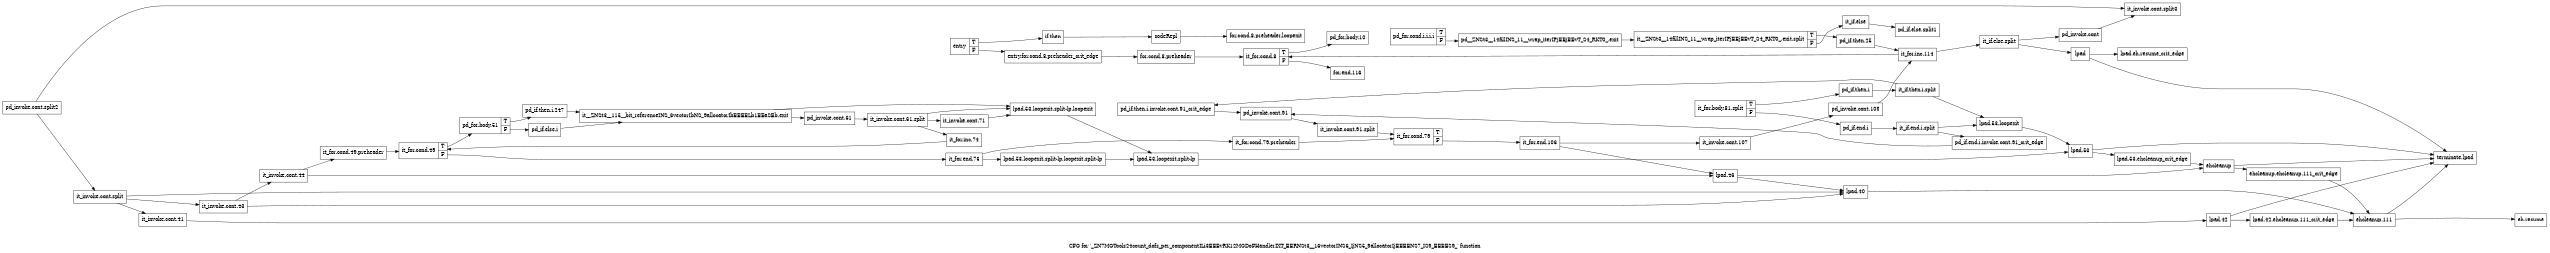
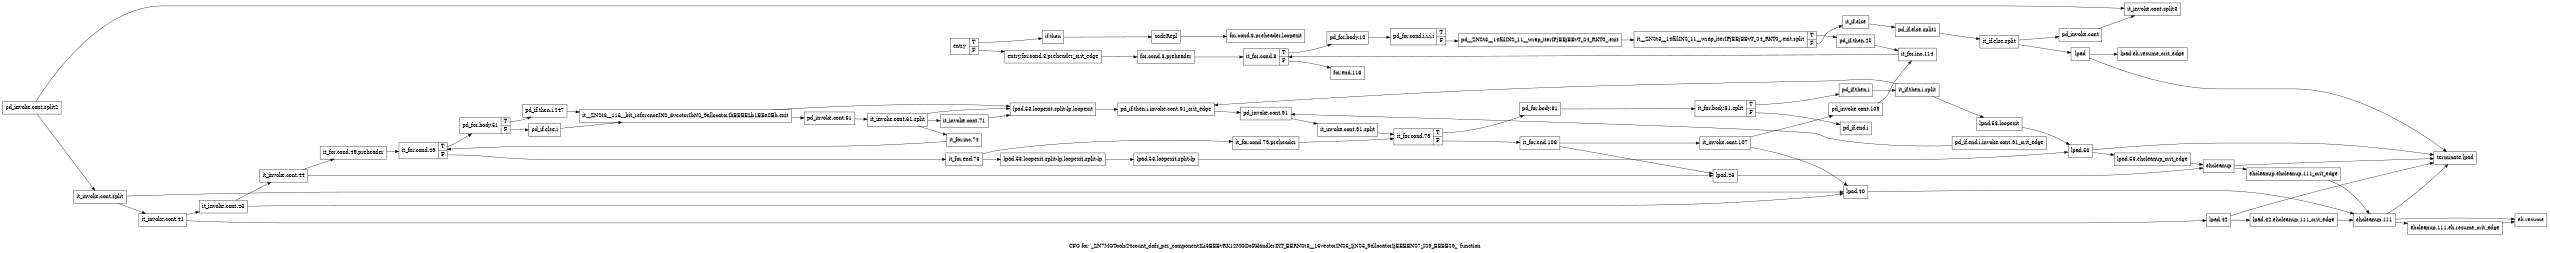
edge "pd_for.body.10" -> "pd_for.cond.i.i.i.i": added
edge "it_for.inc.114" -> "it_if.else.split": now "pd_if.else.split1" -> "it_if.else.split"
node "pd_for.body.81": added
node "it_if.end.i.split": removed
edge "lpad.53.loopexit.split-lp.loopexit" -> "lpad.53.loopexit.split-lp": now "lpad.53.loopexit.split-lp.loopexit" -> "pd_if.then.i.invoke.cont.91_crit_edge"
edge "lpad.46" -> "lpad.40": now "it_invoke.cont.107" -> "lpad.40"
edge "it_invoke.cont.split" -> "it_invoke.cont.43": now "it_invoke.cont.41" -> "it_invoke.cont.43"
node "ehcleanup.111.eh.resume_crit_edge": added
